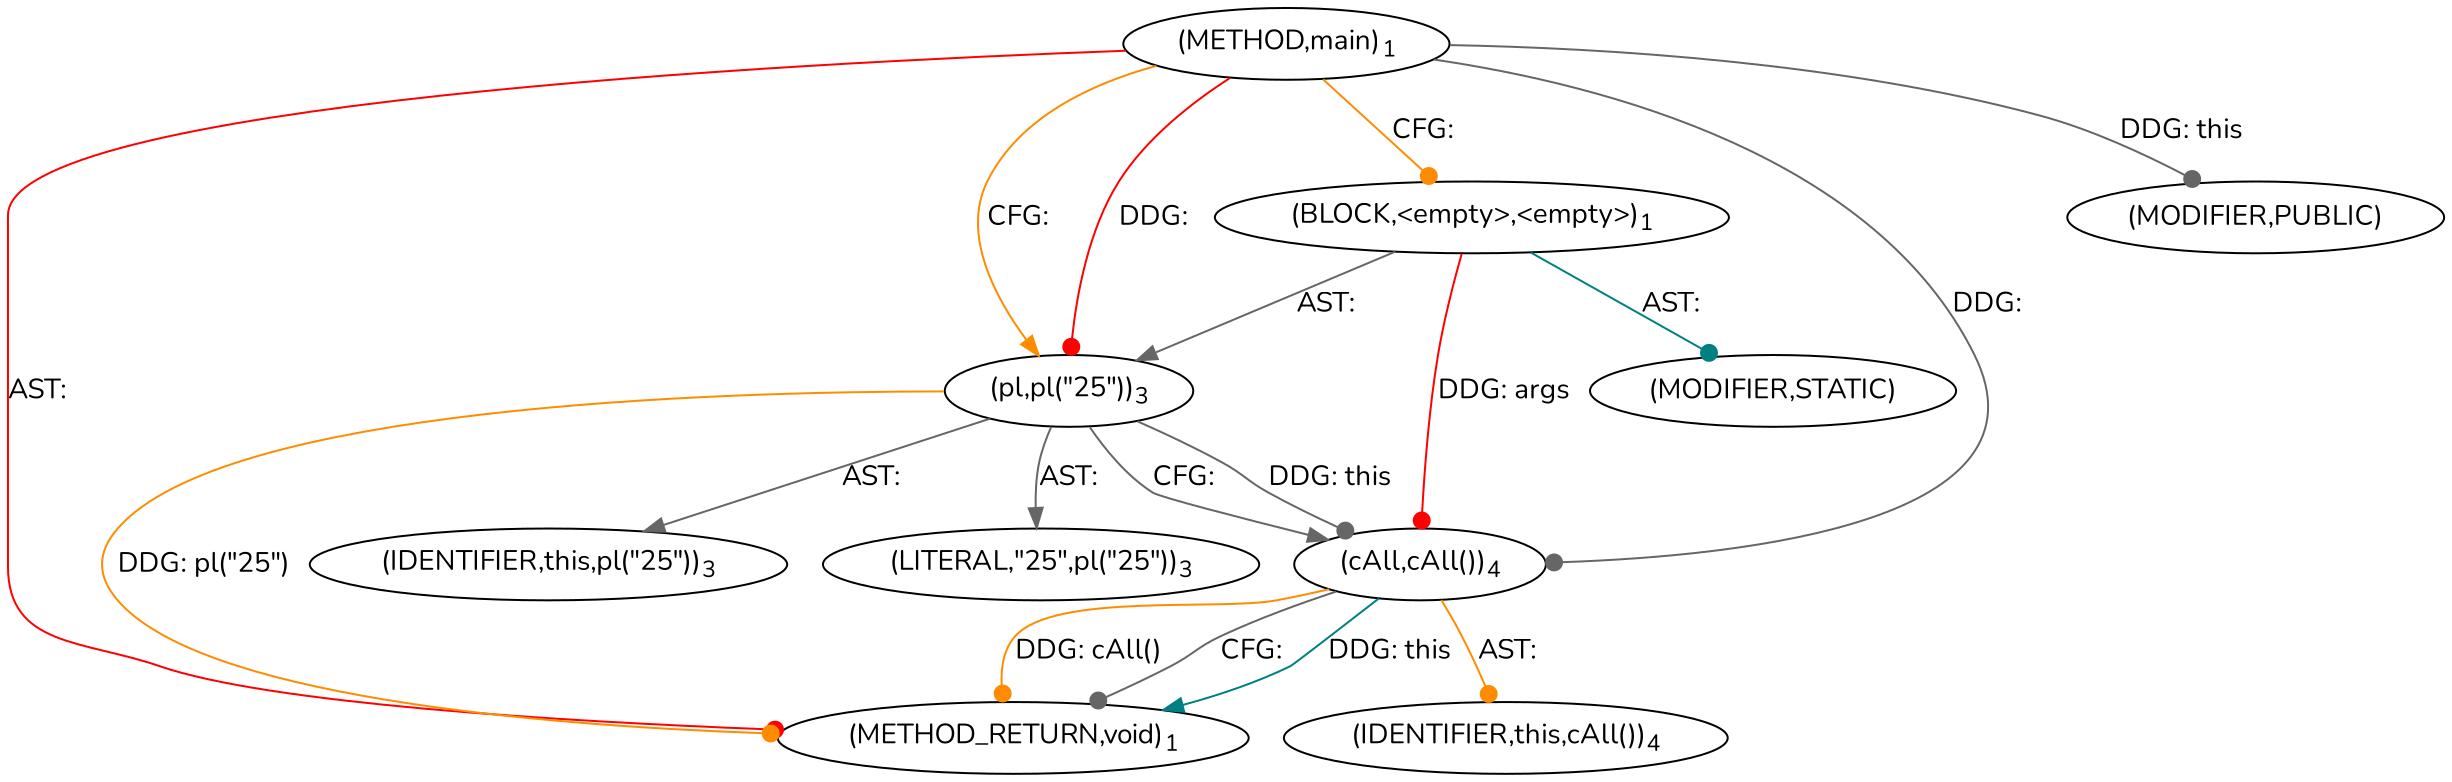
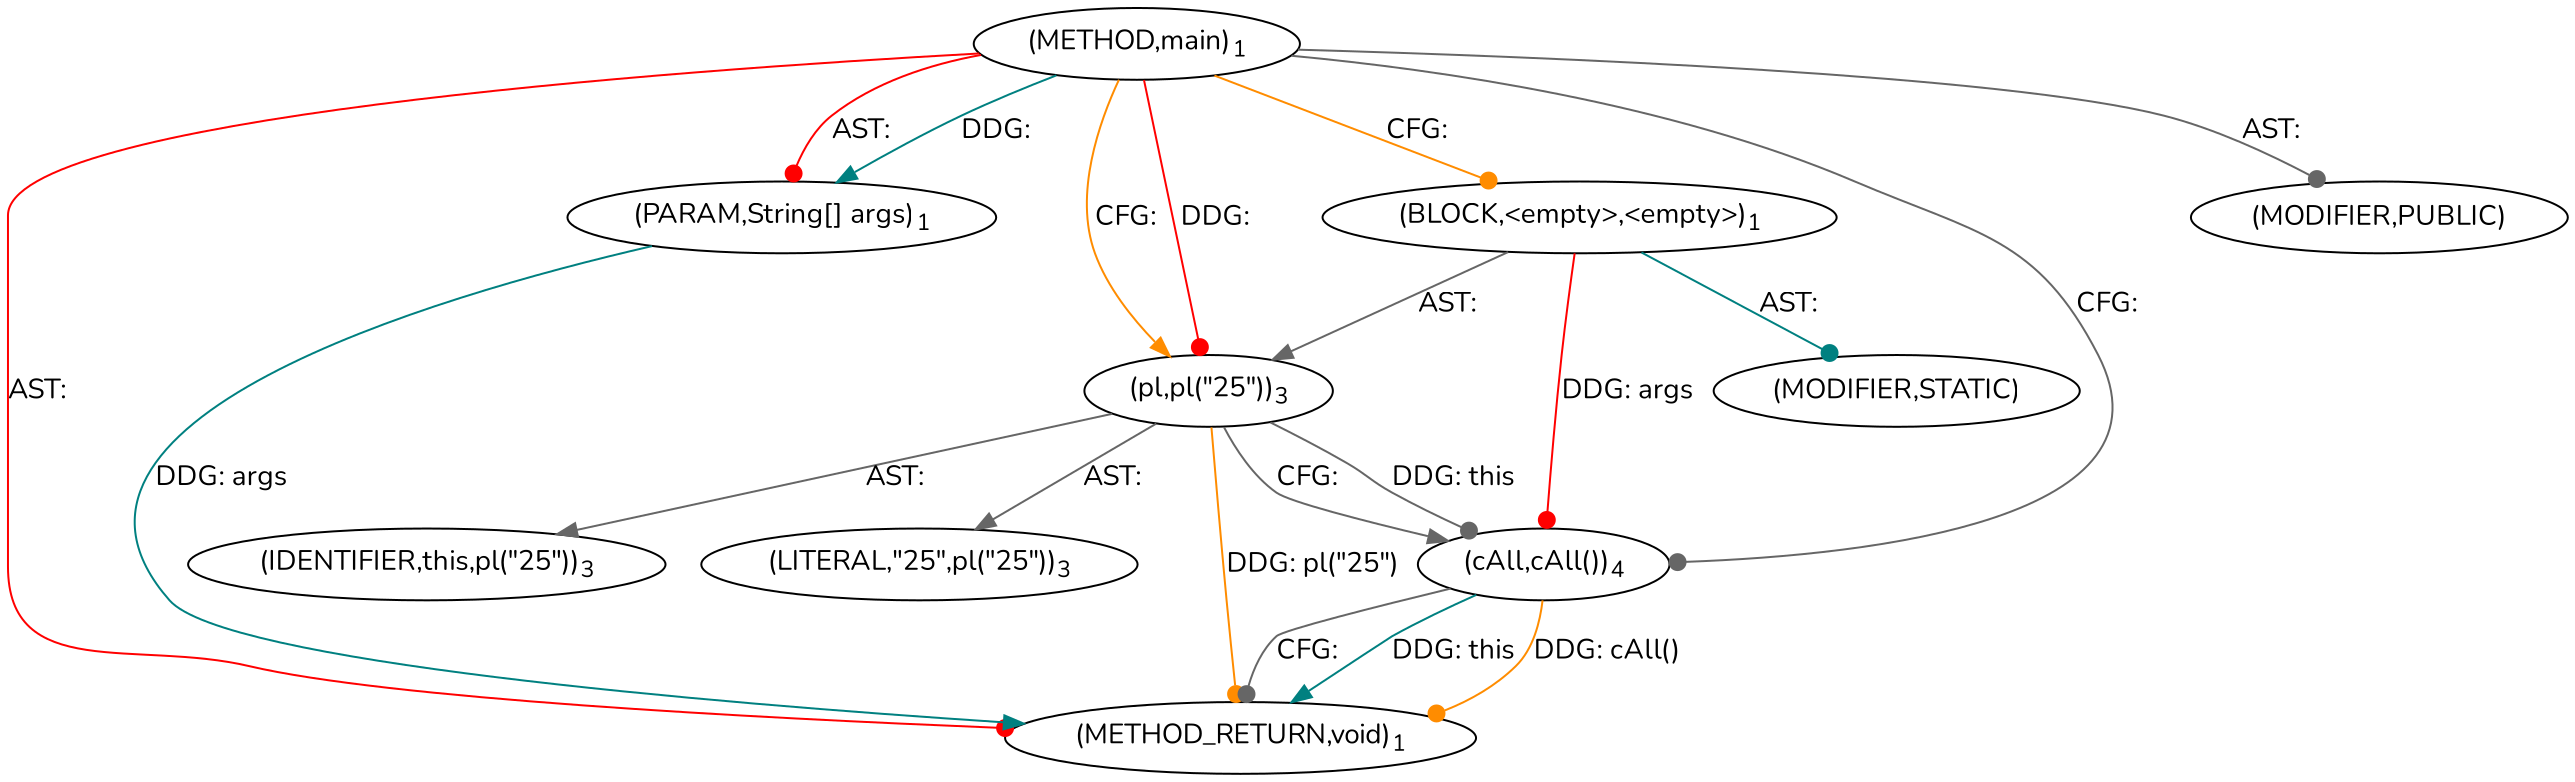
edge "(METHOD,main)" -> "(MODIFIER,PUBLIC)": label "DDG: this" -> "AST: "
node "(PARAM,String[] args)": added
edge "(METHOD,main)" -> "(cAll,cAll())": label "DDG: " -> "CFG: "
node "(IDENTIFIER,this,cAll())": removed
